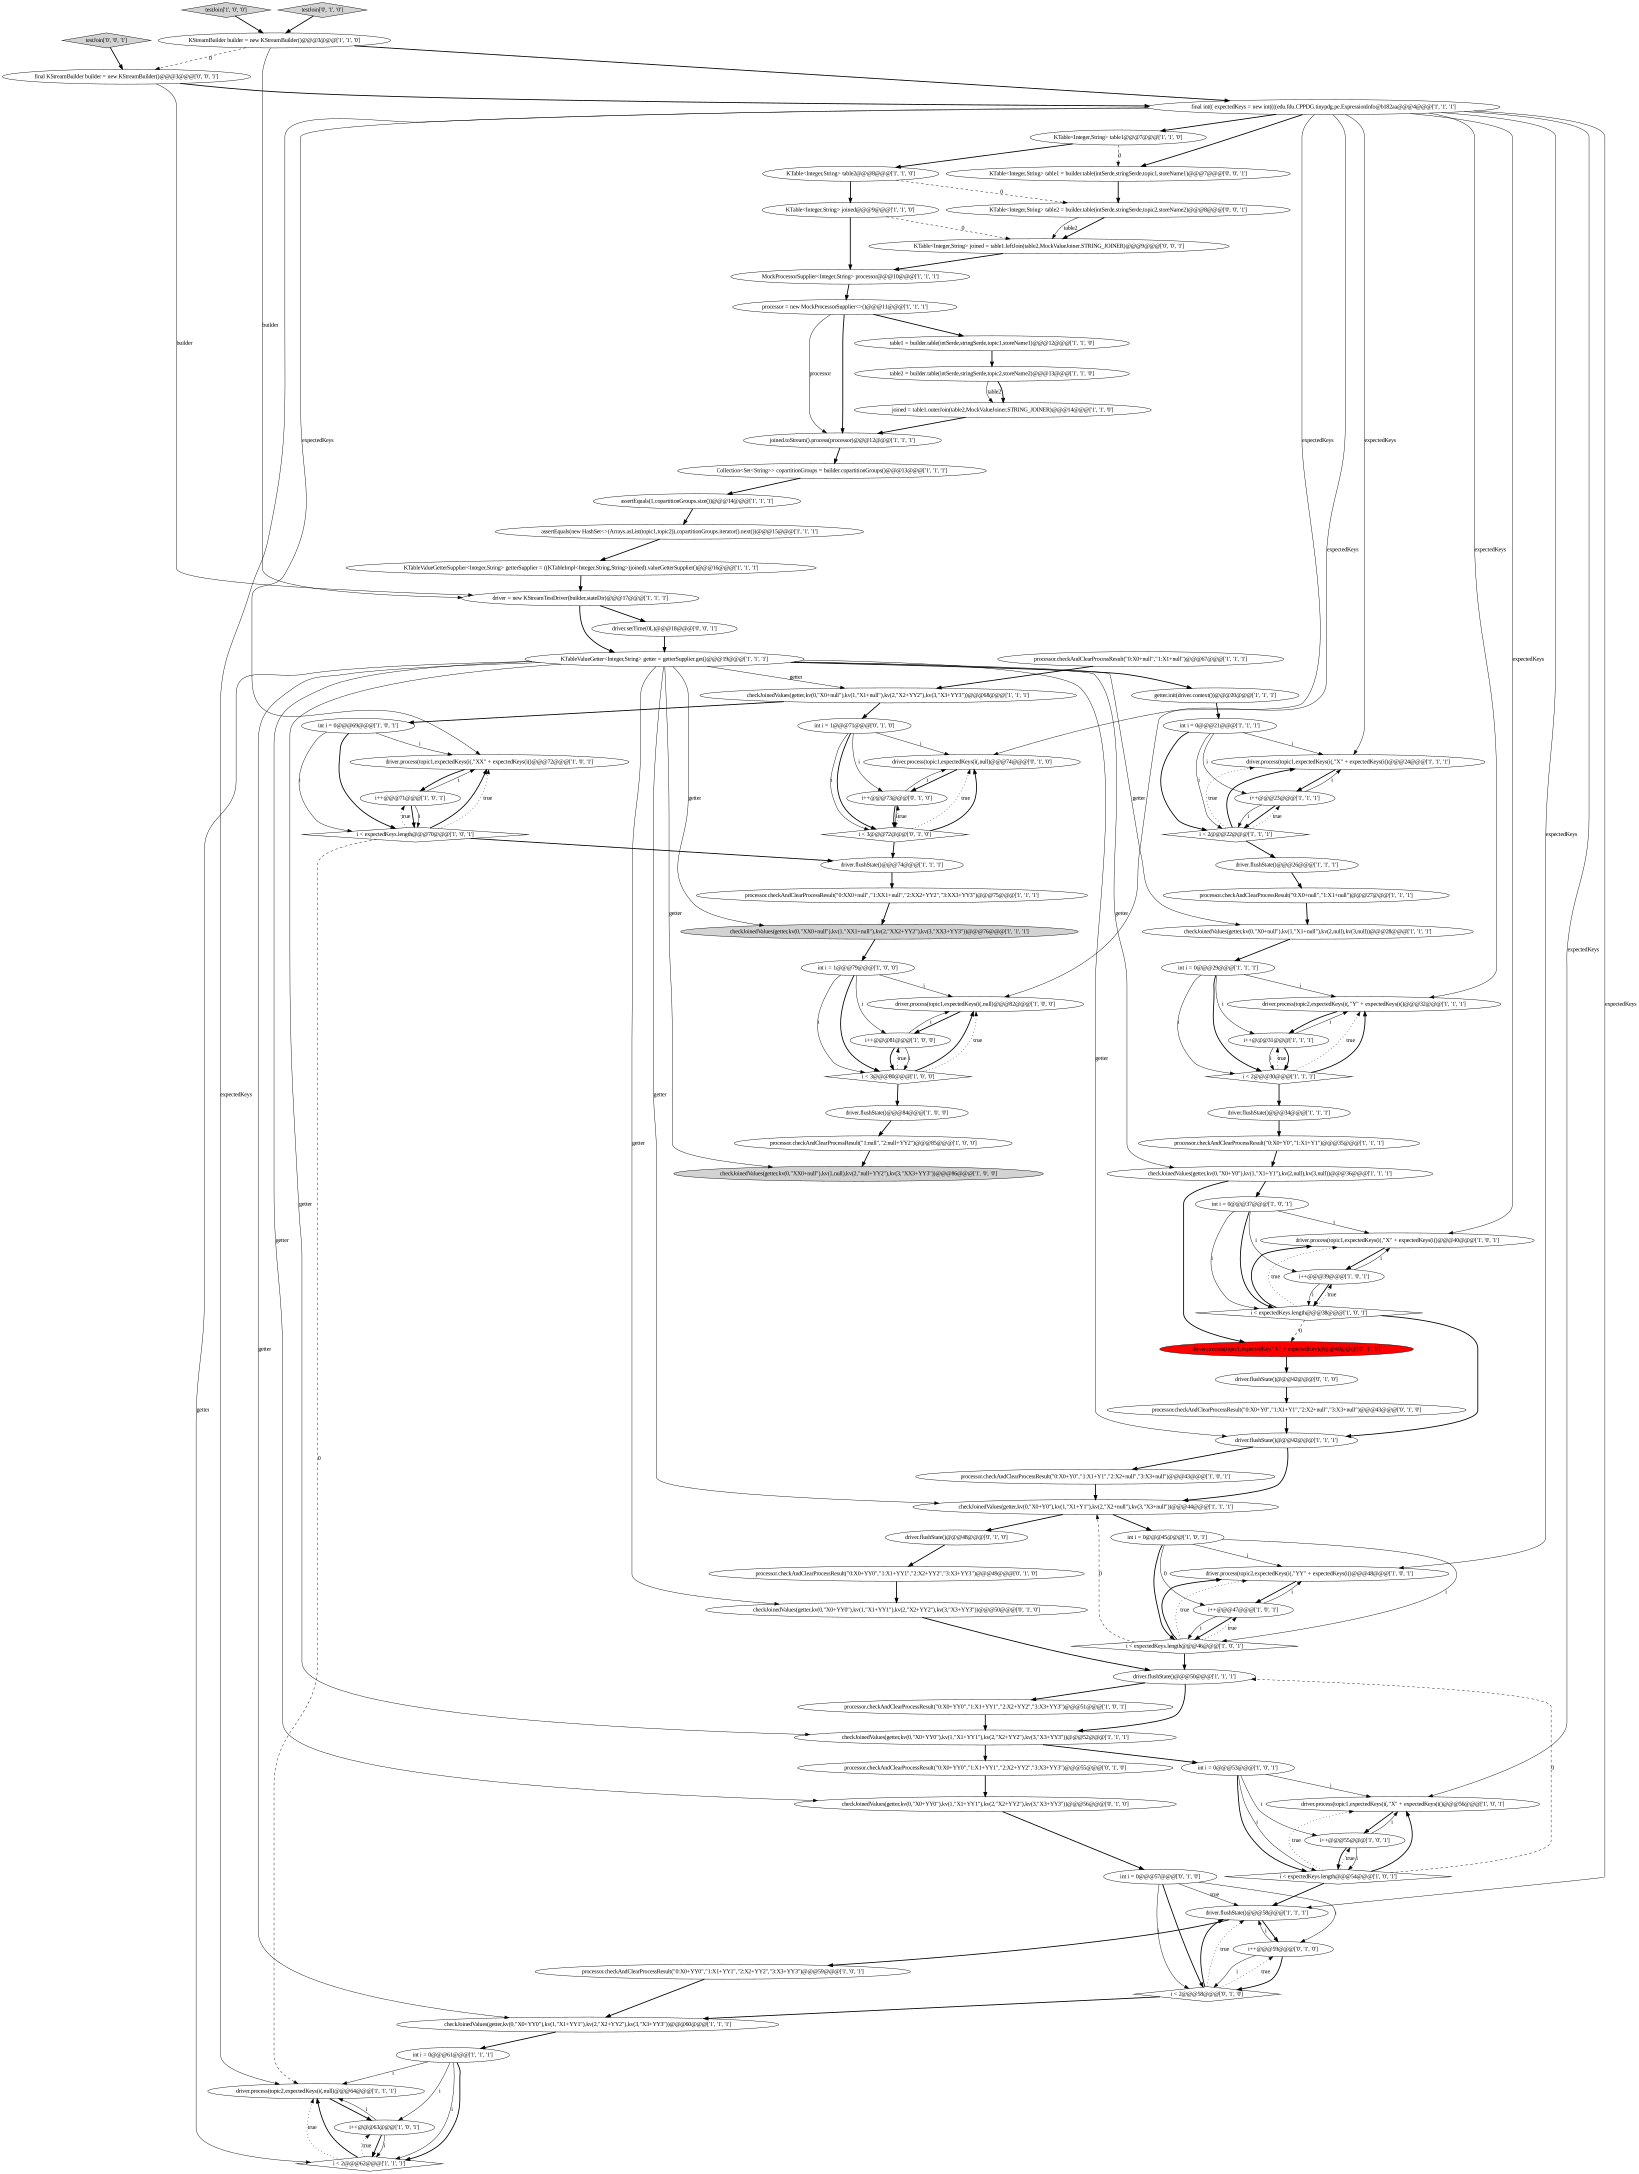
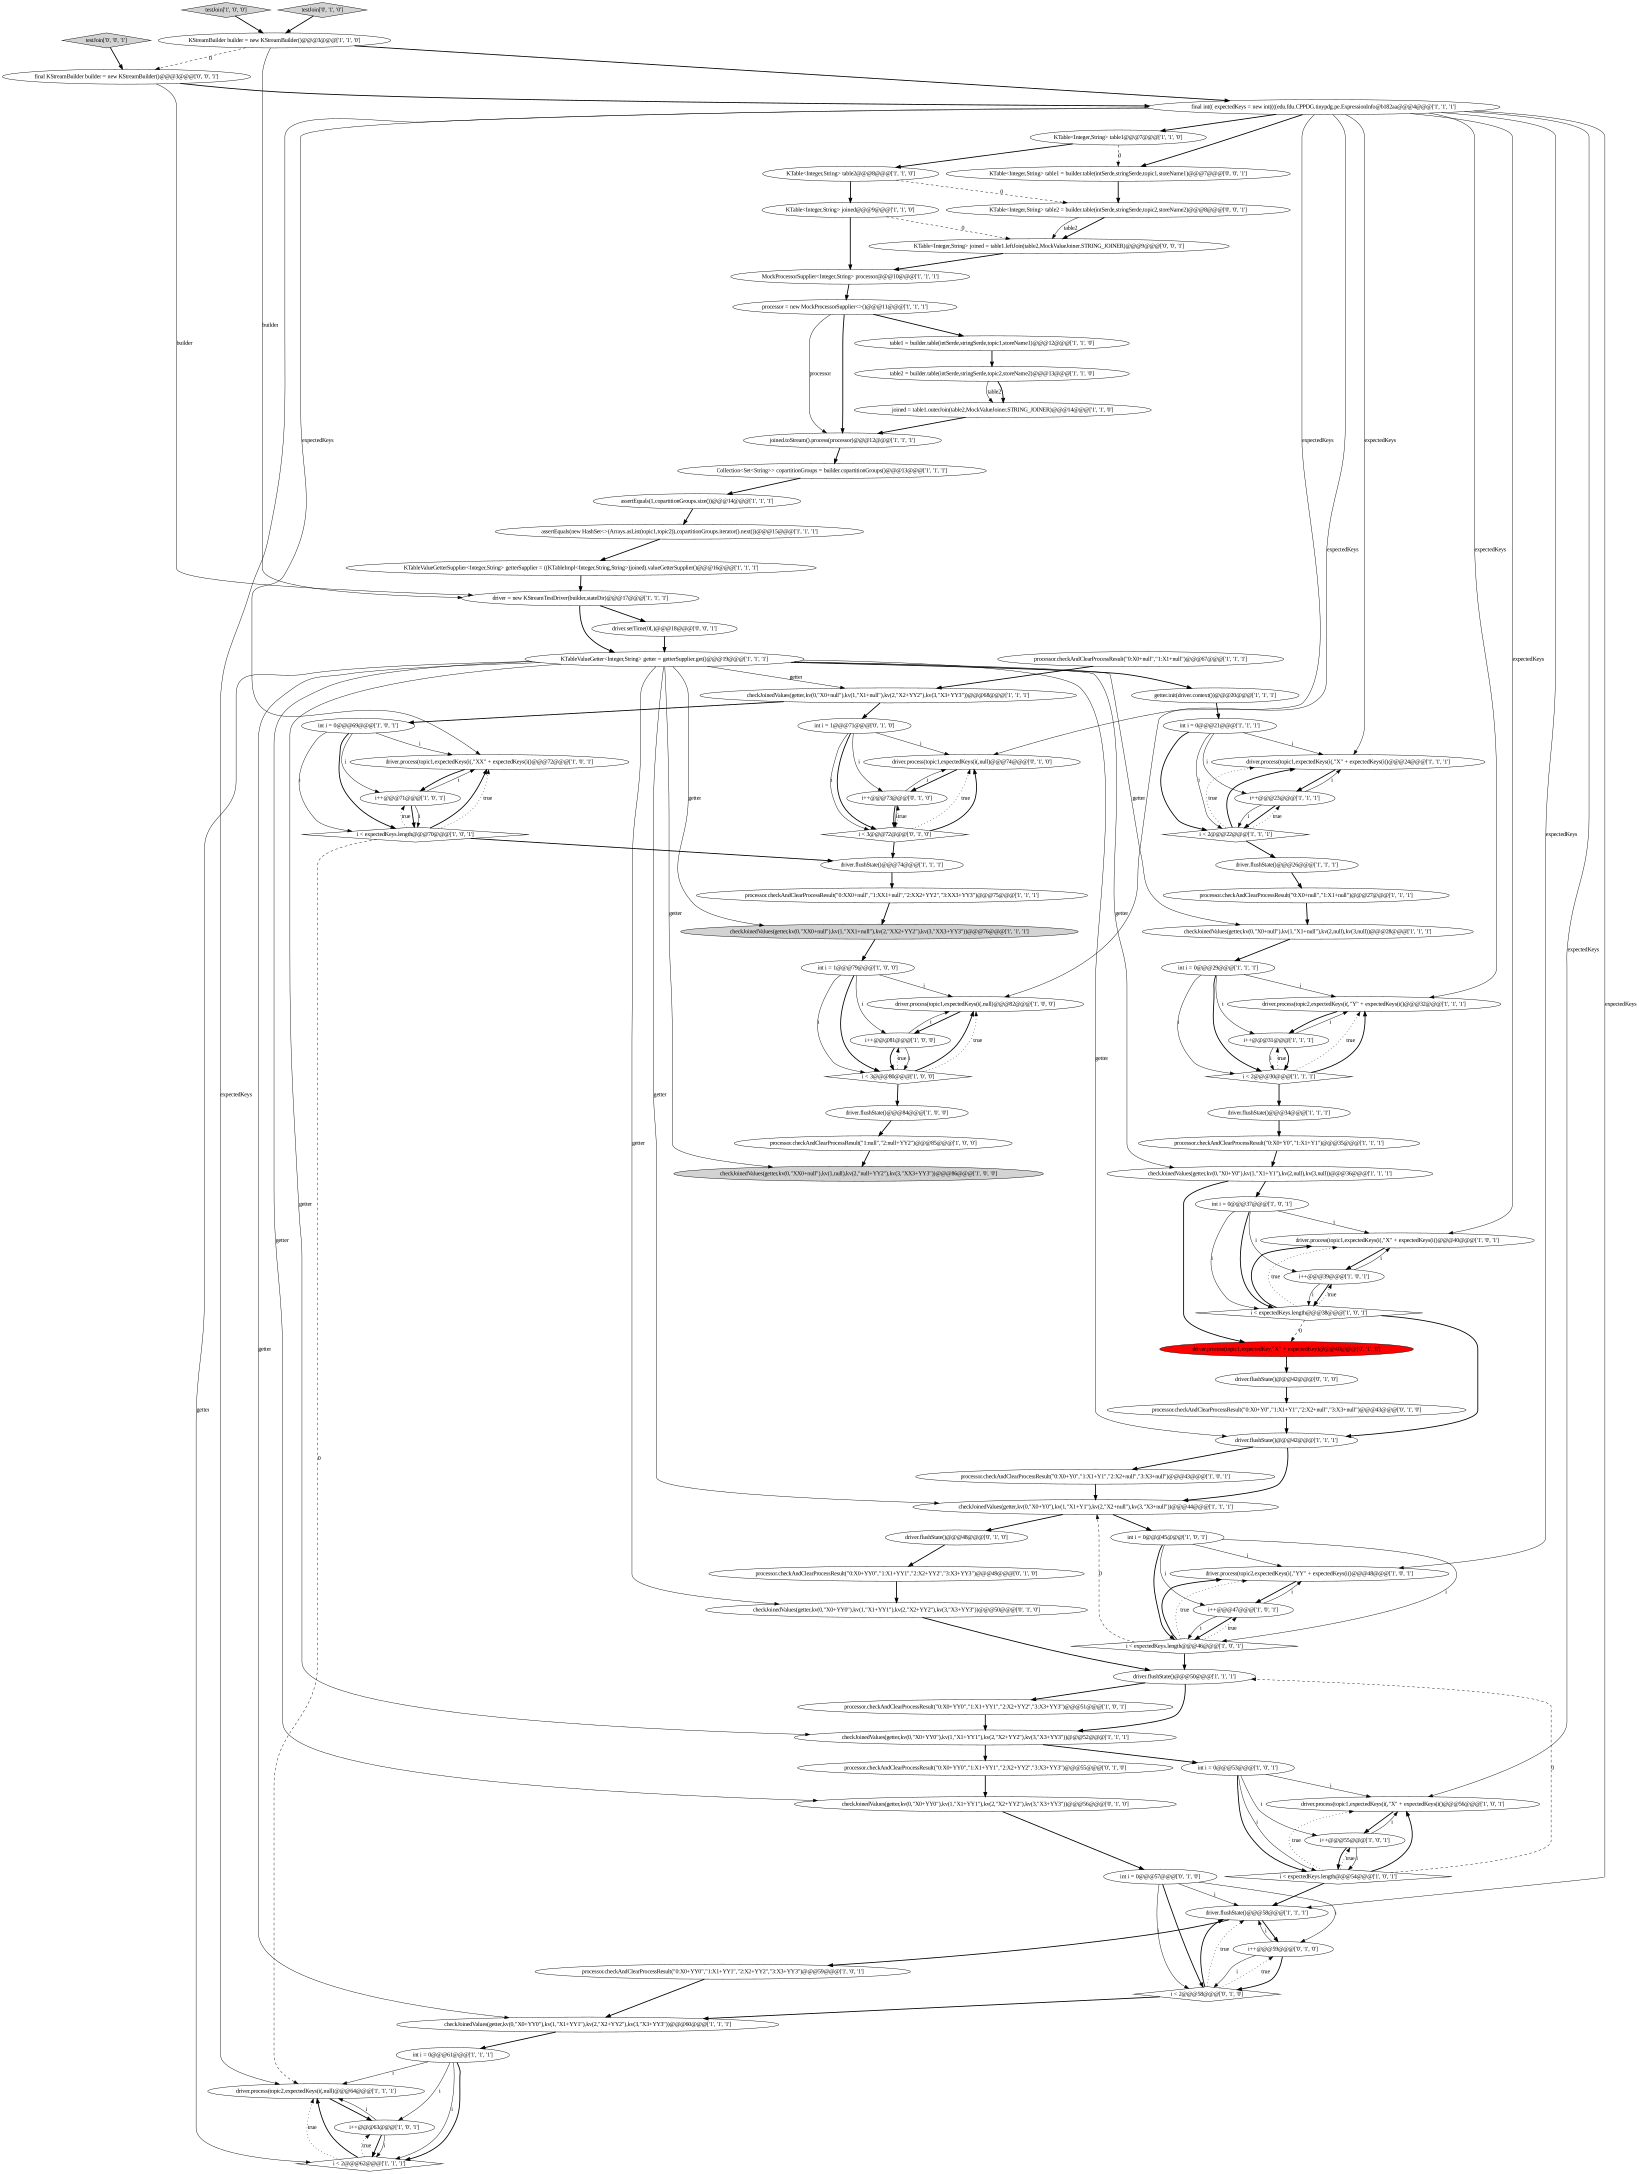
edge "int i = 0@@@69@@@['1', '0', '1']" -> "i++@@@71@@@['1', '0', '1']": added, label "i"
edge "int i = 0@@@45@@@['1', '0', '1']" -> "i++@@@47@@@['1', '0', '1']": label "0" -> "i"
edge "int i = 0@@@57@@@['0', '1', '0']" -> "driver.flushState()@@@58@@@['1', '1', '1']": label "true" -> "i"
